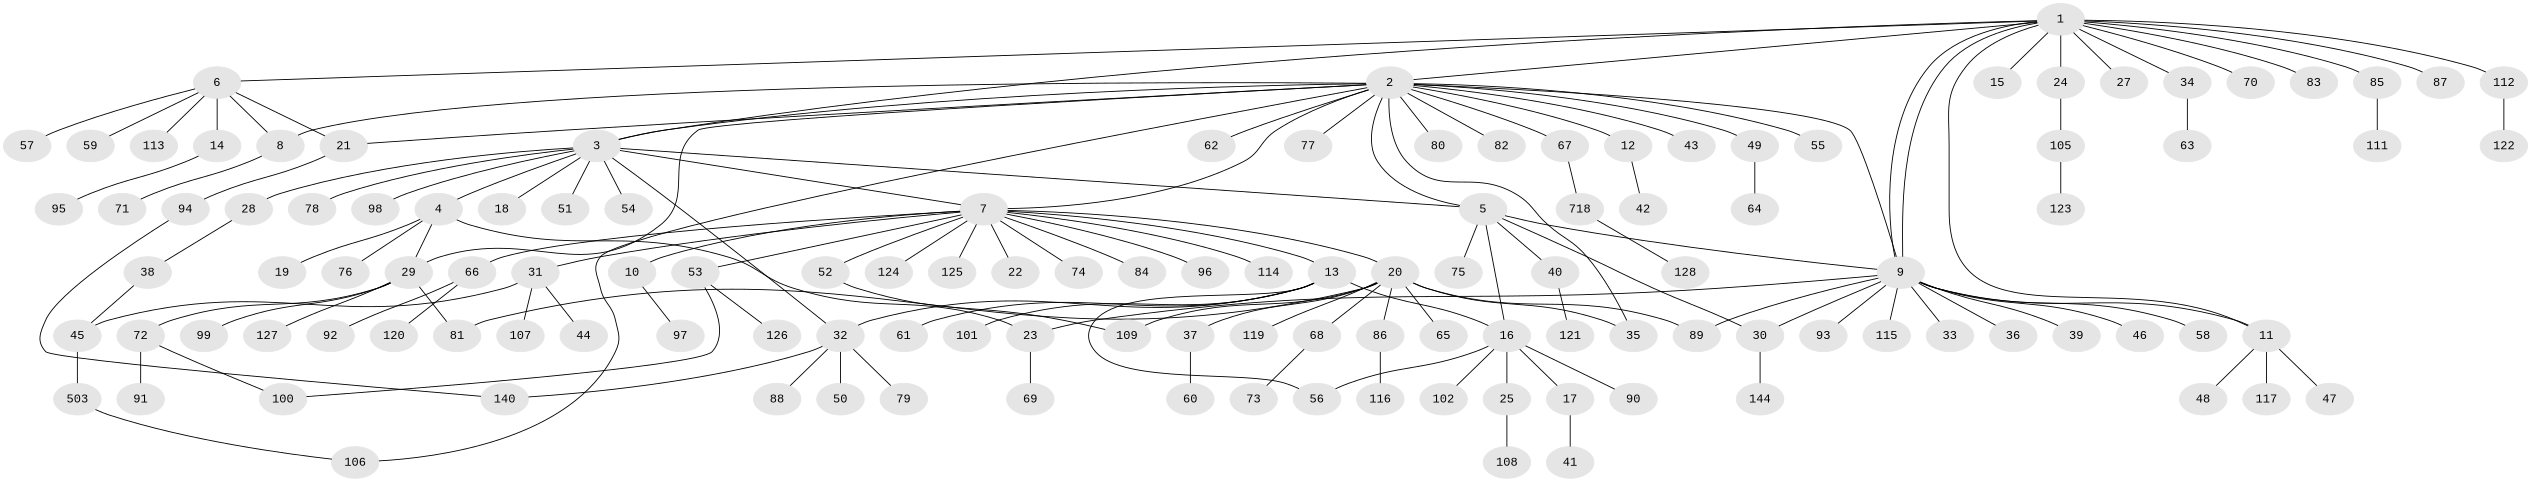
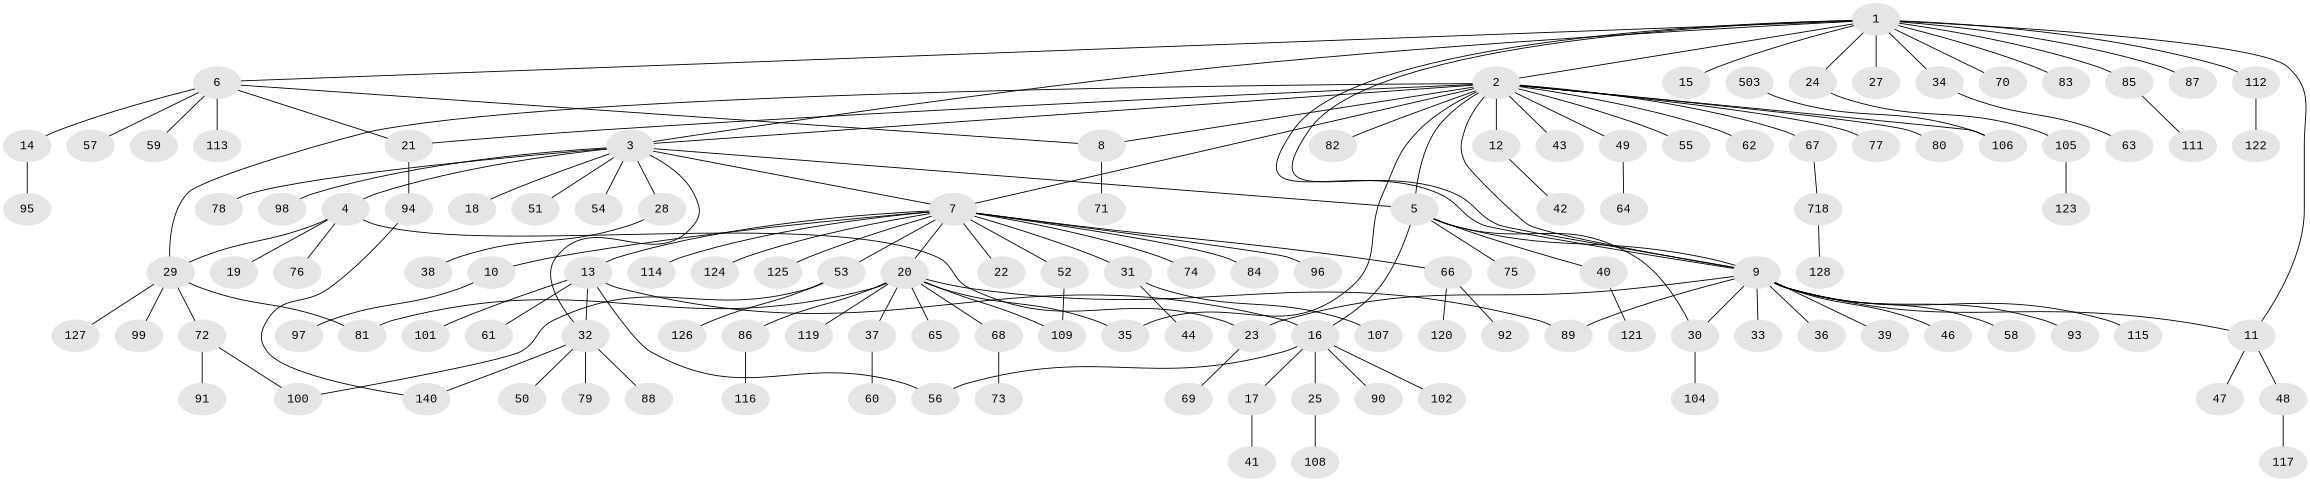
node "45": removed
edge "11" -- "117": now "48" -- "117"
node "144": label "144" -> "104"
